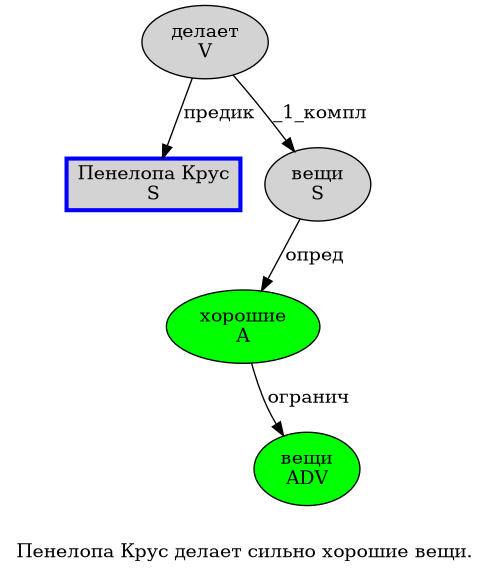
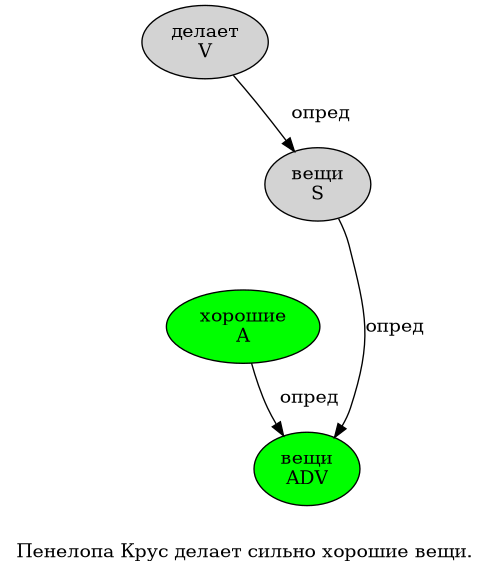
edge "делает V" -> "вещи S": label "_1_компл" -> "опред"
node "Пенелопа Крус S": removed
edge "вещи S" -> "хорошие A": now "вещи S" -> "вещи ADV"
edge "хорошие A" -> "вещи ADV": label "огранич" -> "опред"
